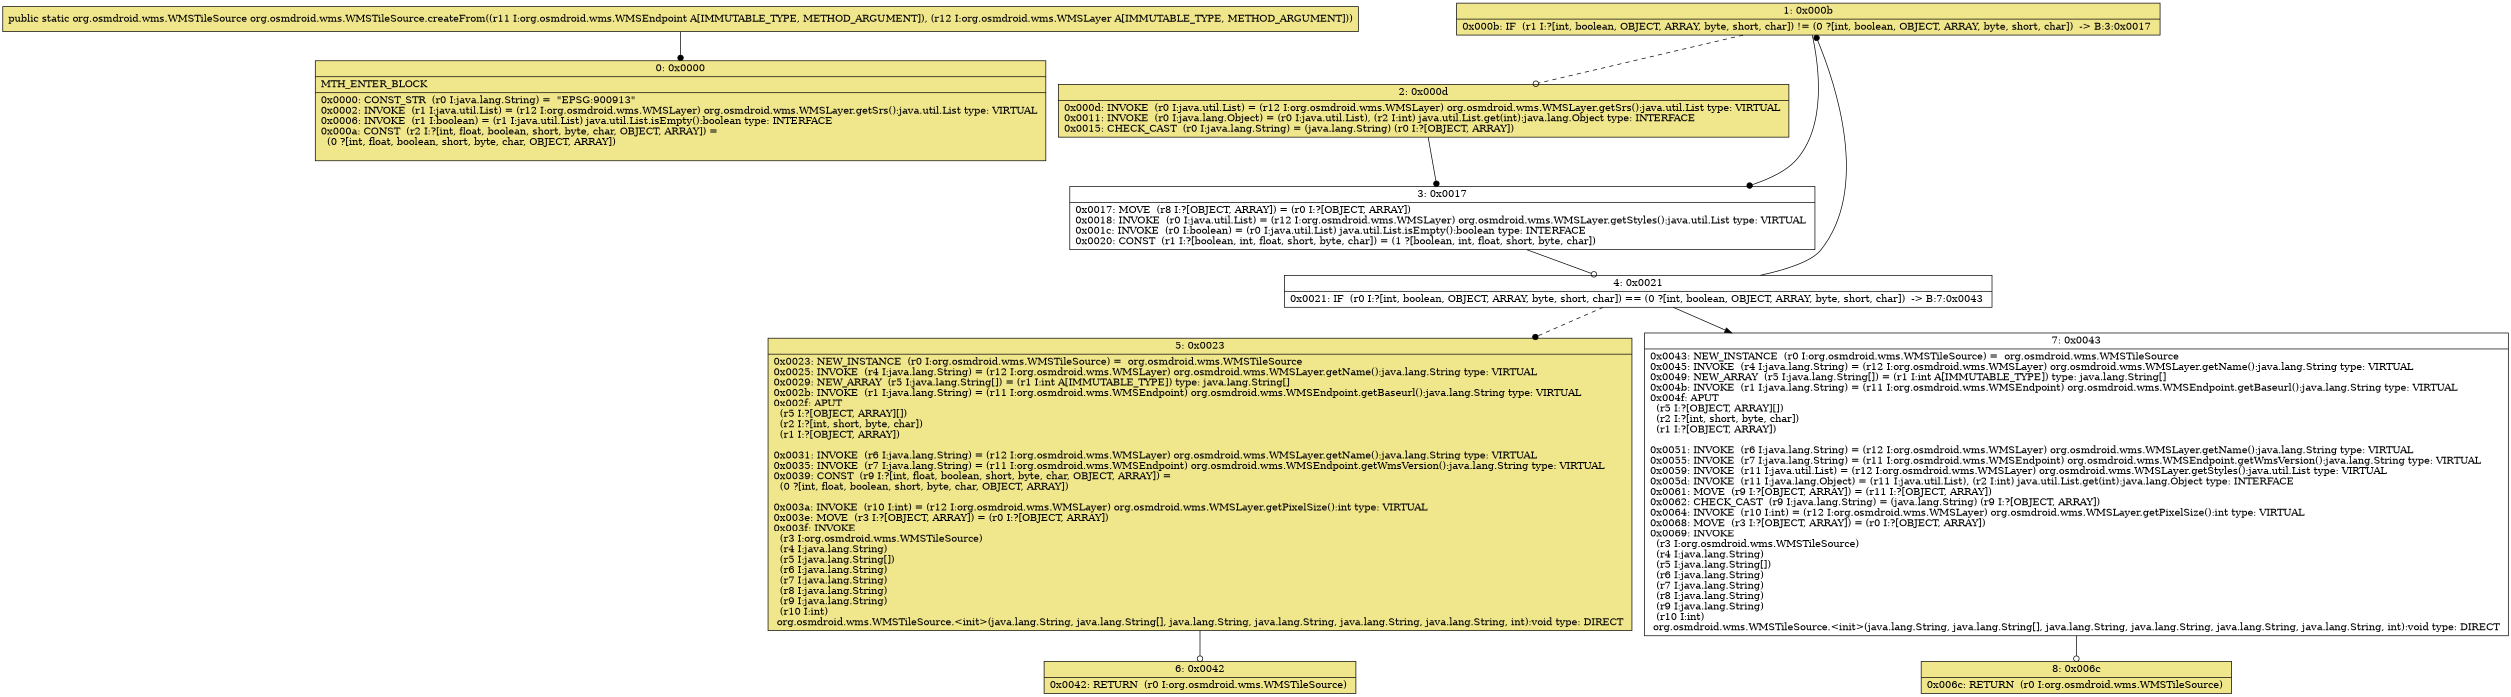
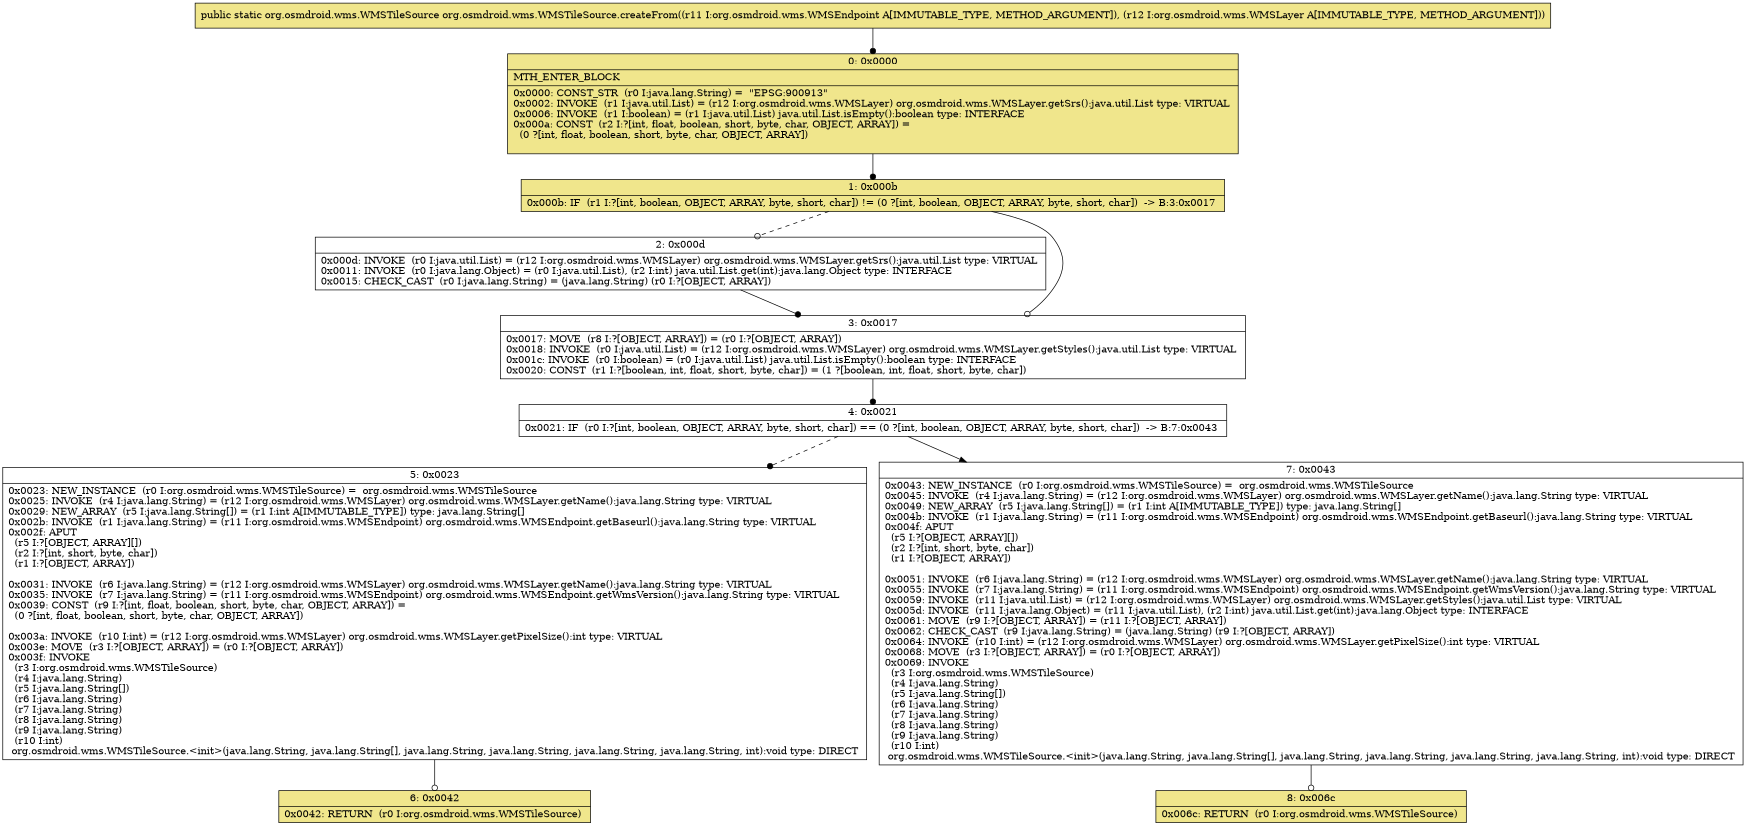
node "2: 0x000d": fillcolor khaki -> white
edge "1: 0x000b" -> "3: 0x0017": arrowhead dot -> odot
edge "4: 0x0021" -> "1: 0x000b": now "0: 0x0000" -> "1: 0x000b"
edge "3: 0x0017" -> "4: 0x0021": arrowhead odot -> dot
node "5: 0x0023": fillcolor khaki -> white
